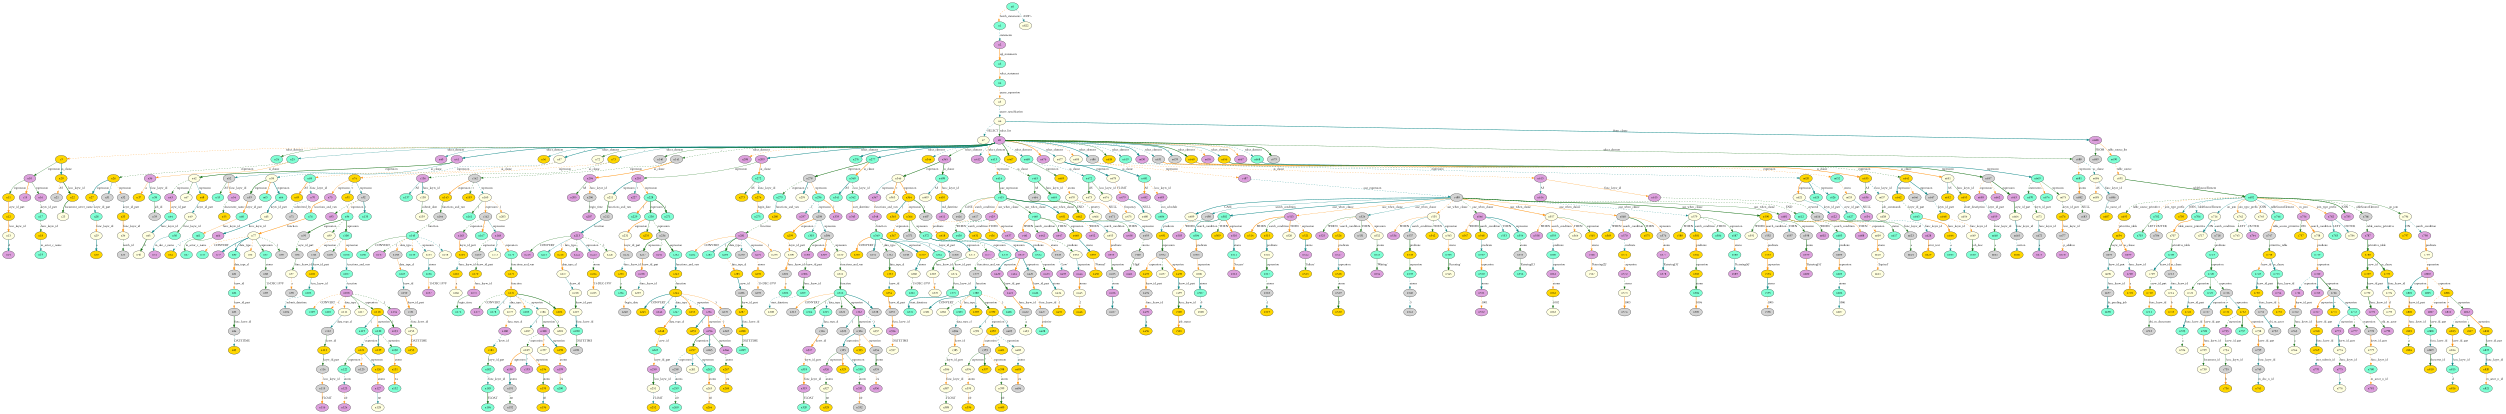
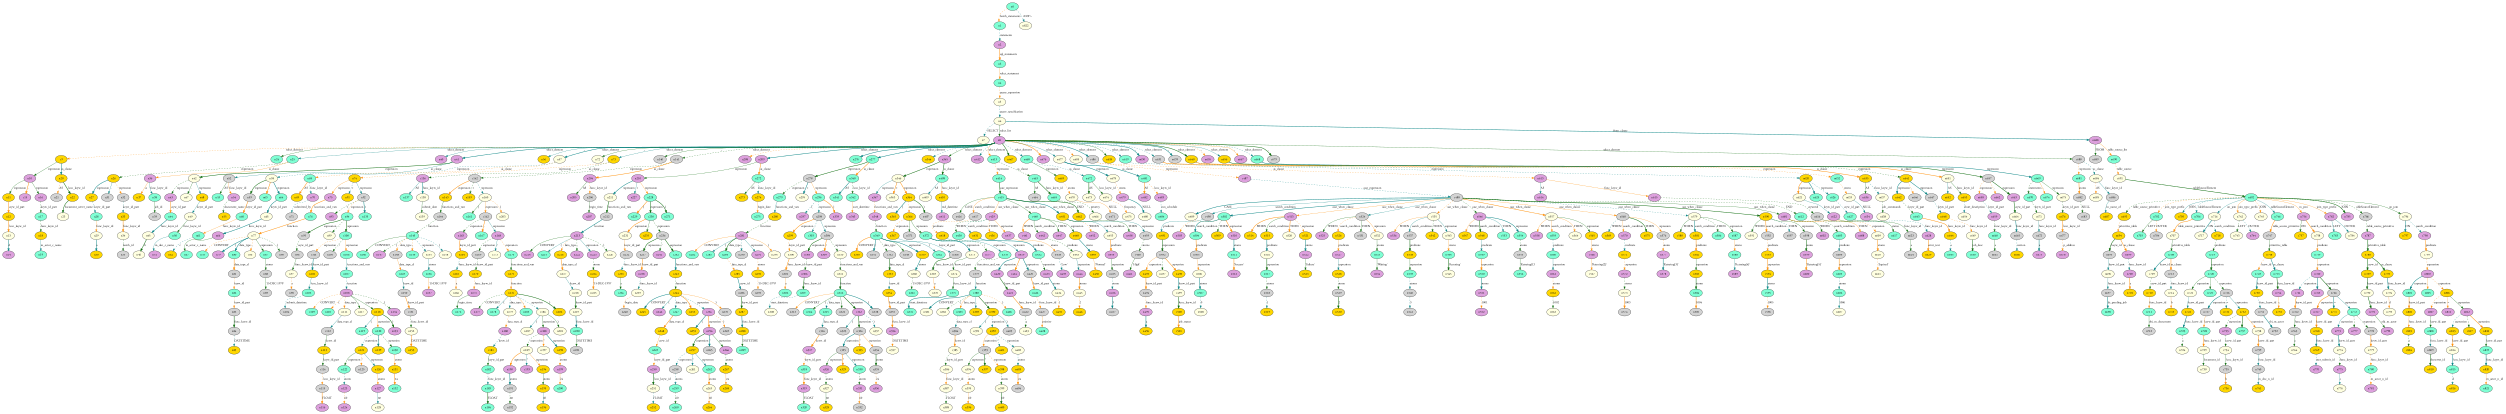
edge "n478" -> "n479": label "FLOAT" -> "atoms"
node "n718": fillcolor lightgrey -> gold
